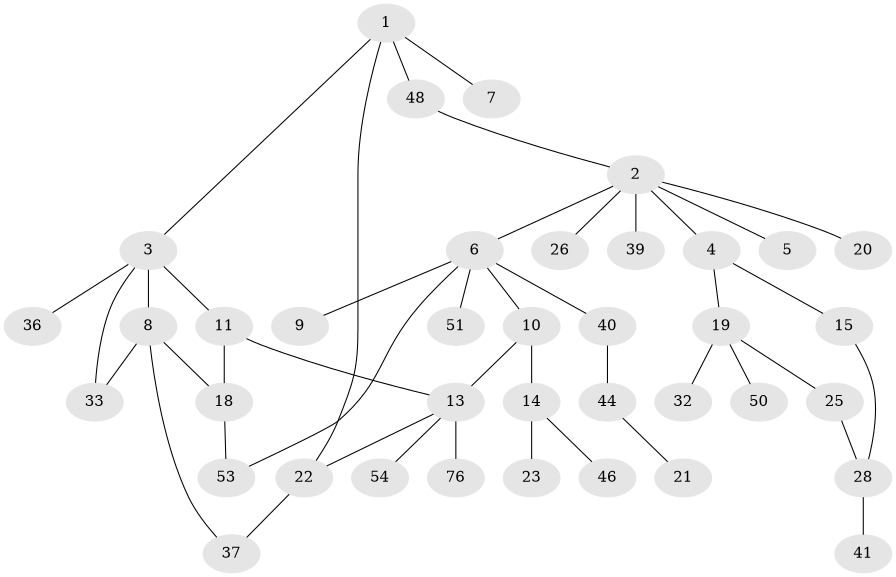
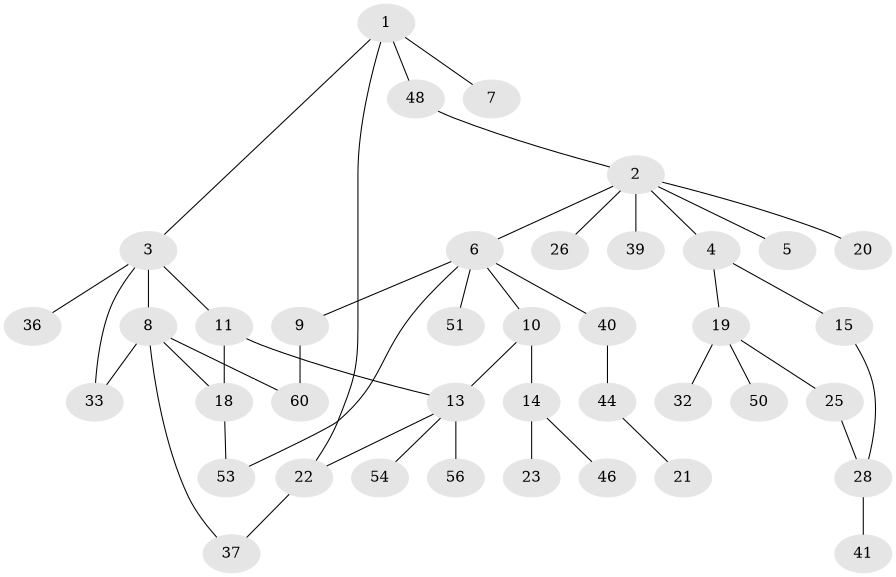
node "60": added
node "76": label "76" -> "56"
